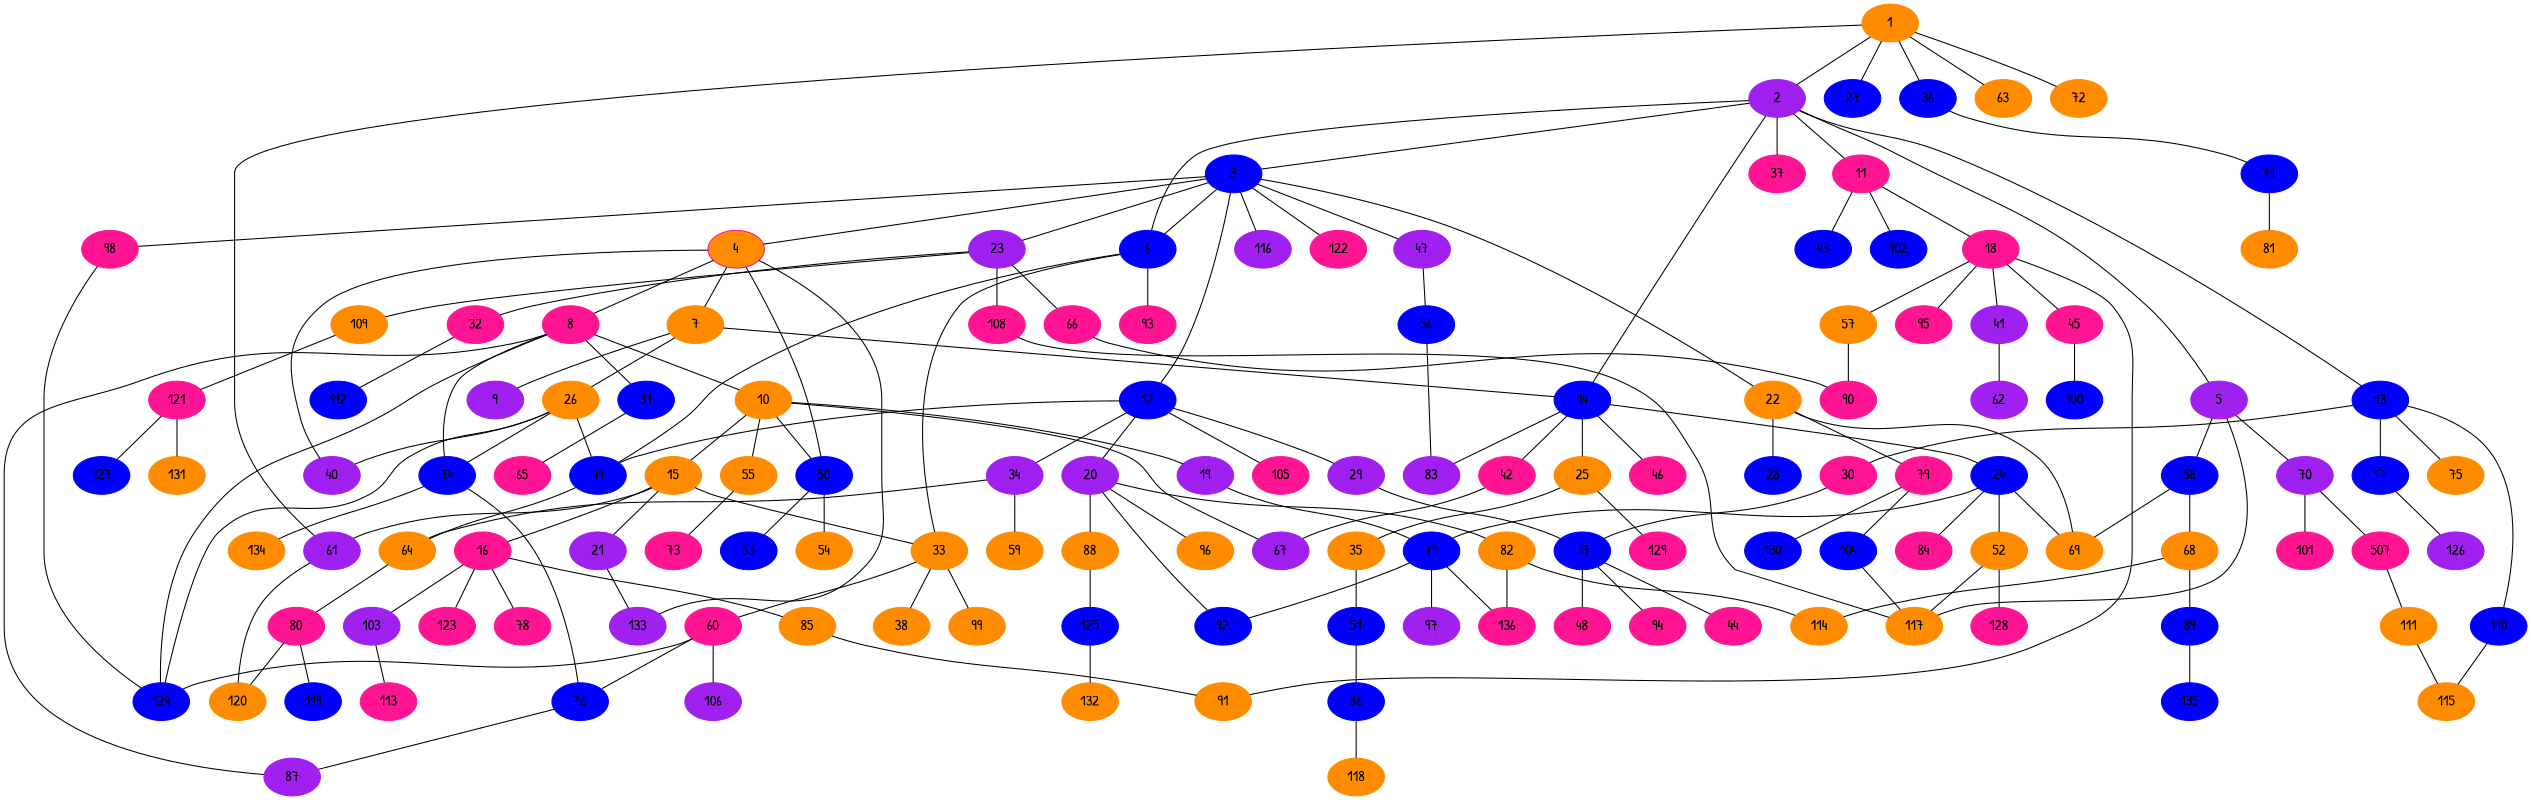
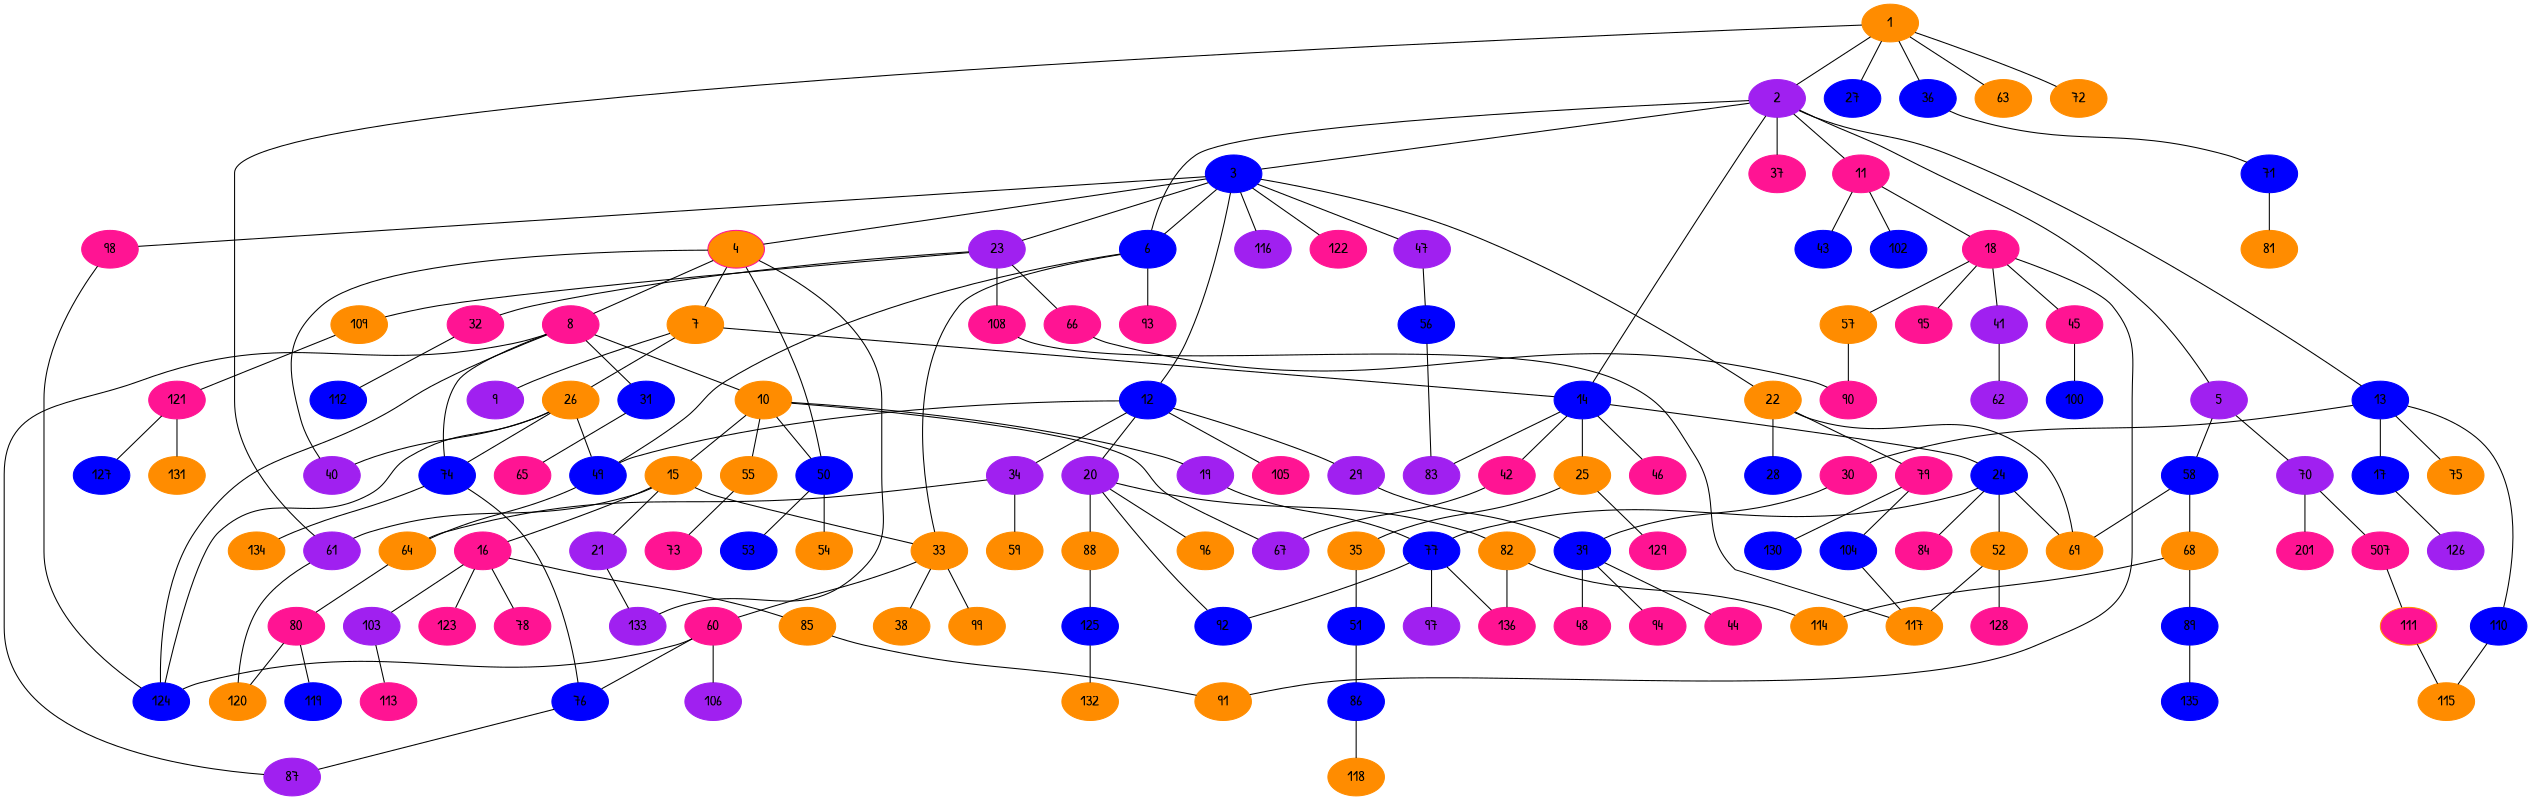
node "101": label "101" -> "201"
edge "5" -- "117": removed
node "111": fillcolor darkorange -> deeppink
